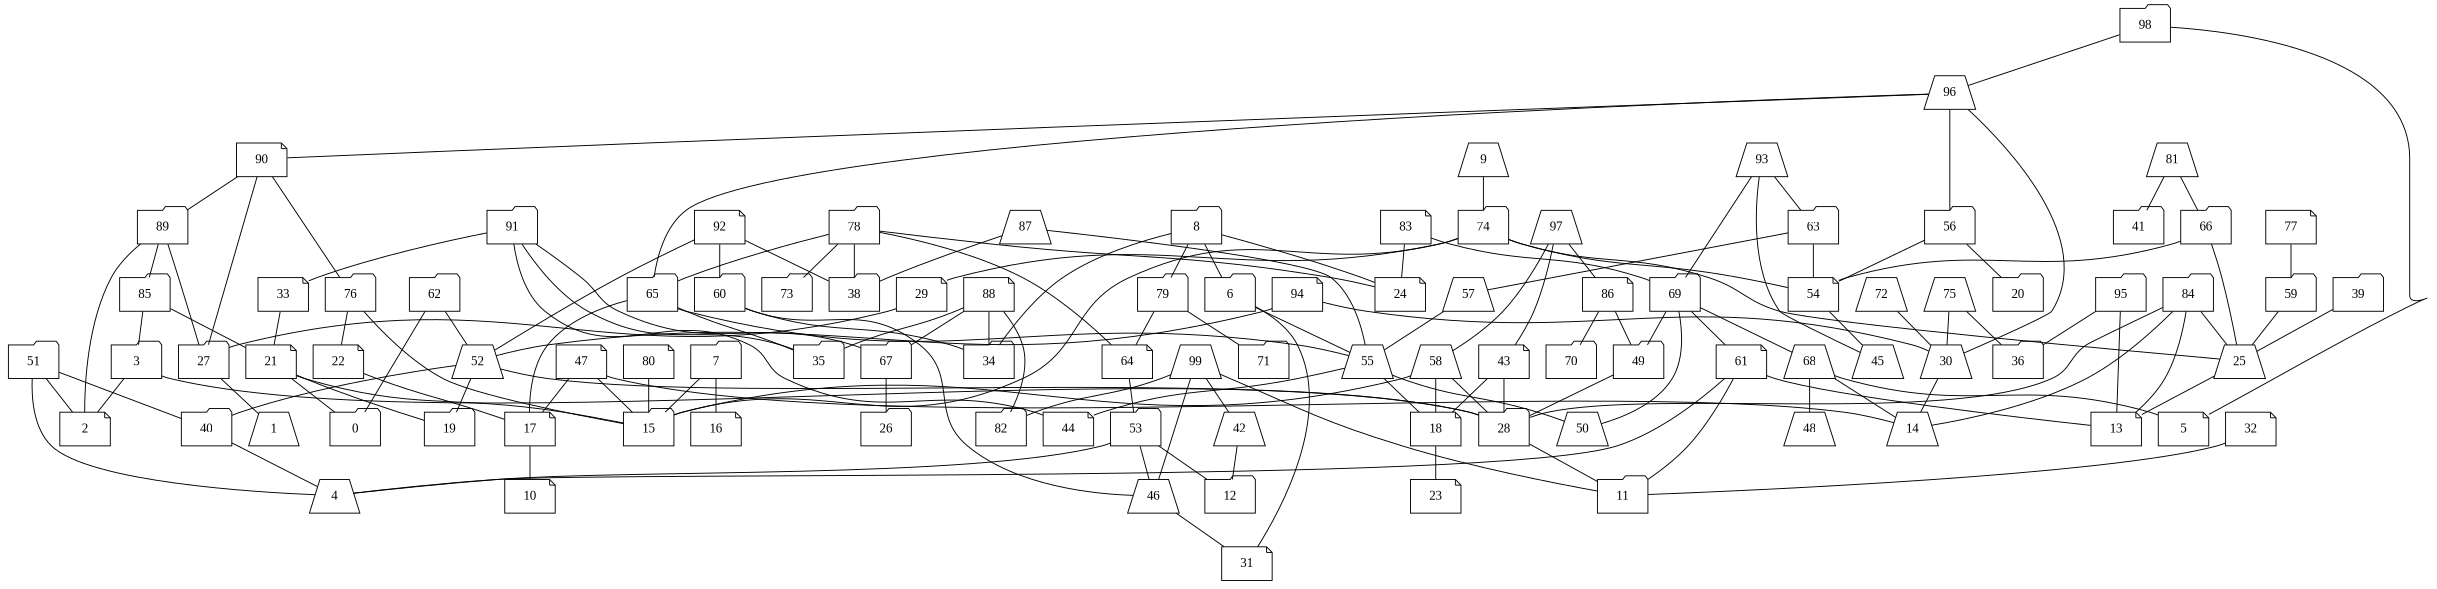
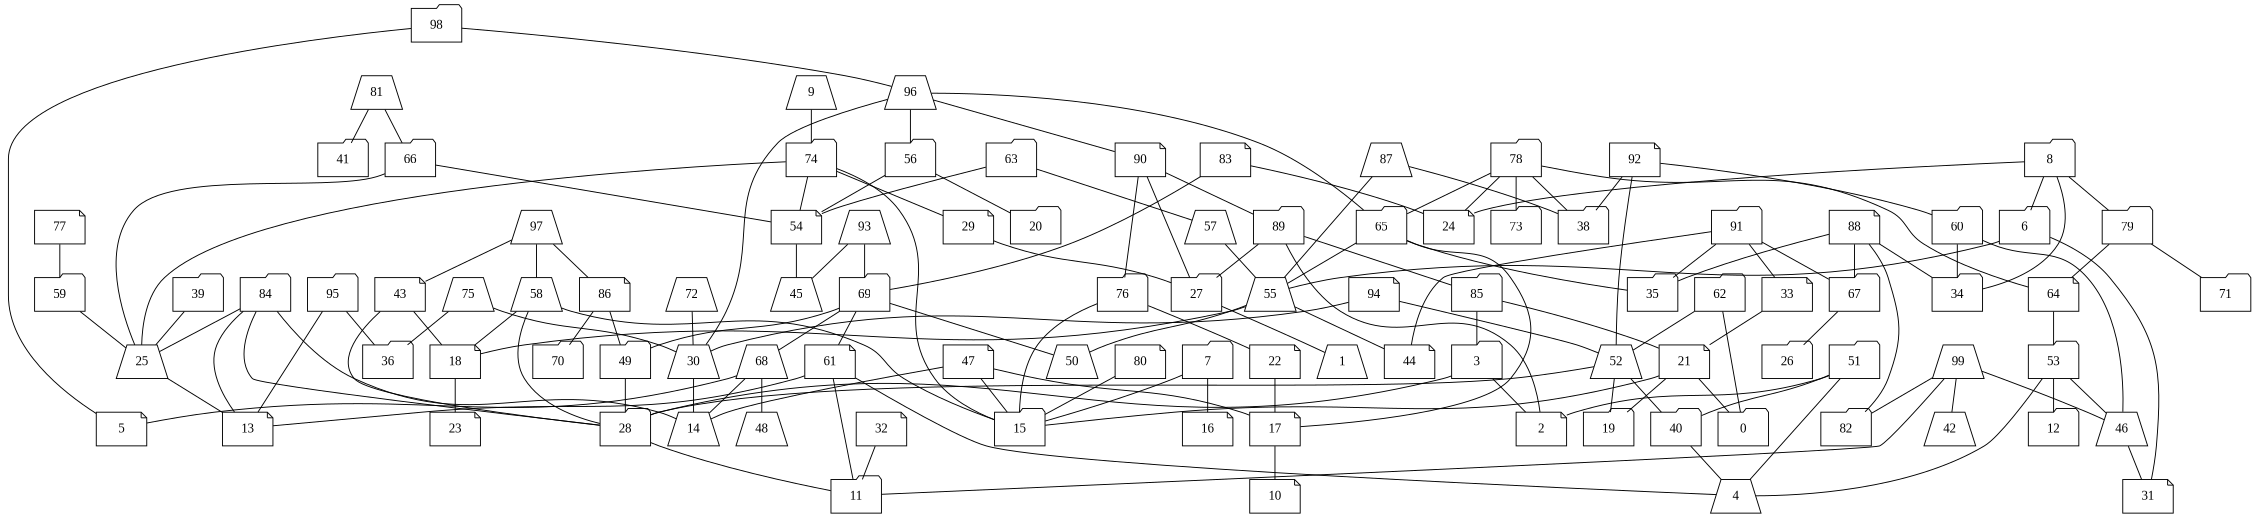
edge "93" -- "63": removed
edge "42" -- "12": removed
